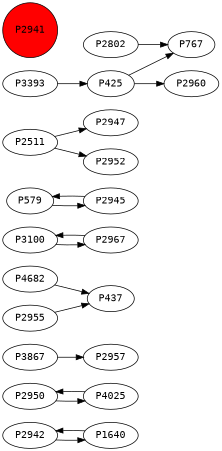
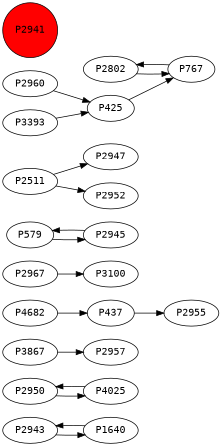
edge "P767" -> "P2802": added
edge "P425" -> "P2960": reversed
edge "P3100" -> "P2967": removed
edge "P2955" -> "P437": reversed
node "P2942": label "P2942" -> "P2943"
